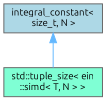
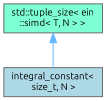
edge "std::tuple_size< ein ::simd< T, N > >" -> "integral_constant< size_t, N >": reversed
